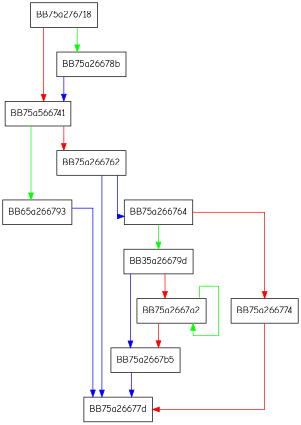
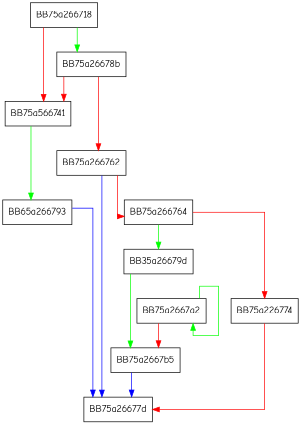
node "BB75a276718": label "BB75a276718" -> "BB75a266718"
edge "BB75a26678b" -> "BB75a566741": color blue -> red
edge "BB75a566741" -> "BB75a266762": now "BB75a26678b" -> "BB75a266762"
edge "BB75a266762" -> "BB75a266764": color blue -> red
edge "BB35a26679d" -> "BB75a2667a2": removed
edge "BB35a26679d" -> "BB75a2667b5": color blue -> green
node "BB75a266774": label "BB75a266774" -> "BB75a226774"
